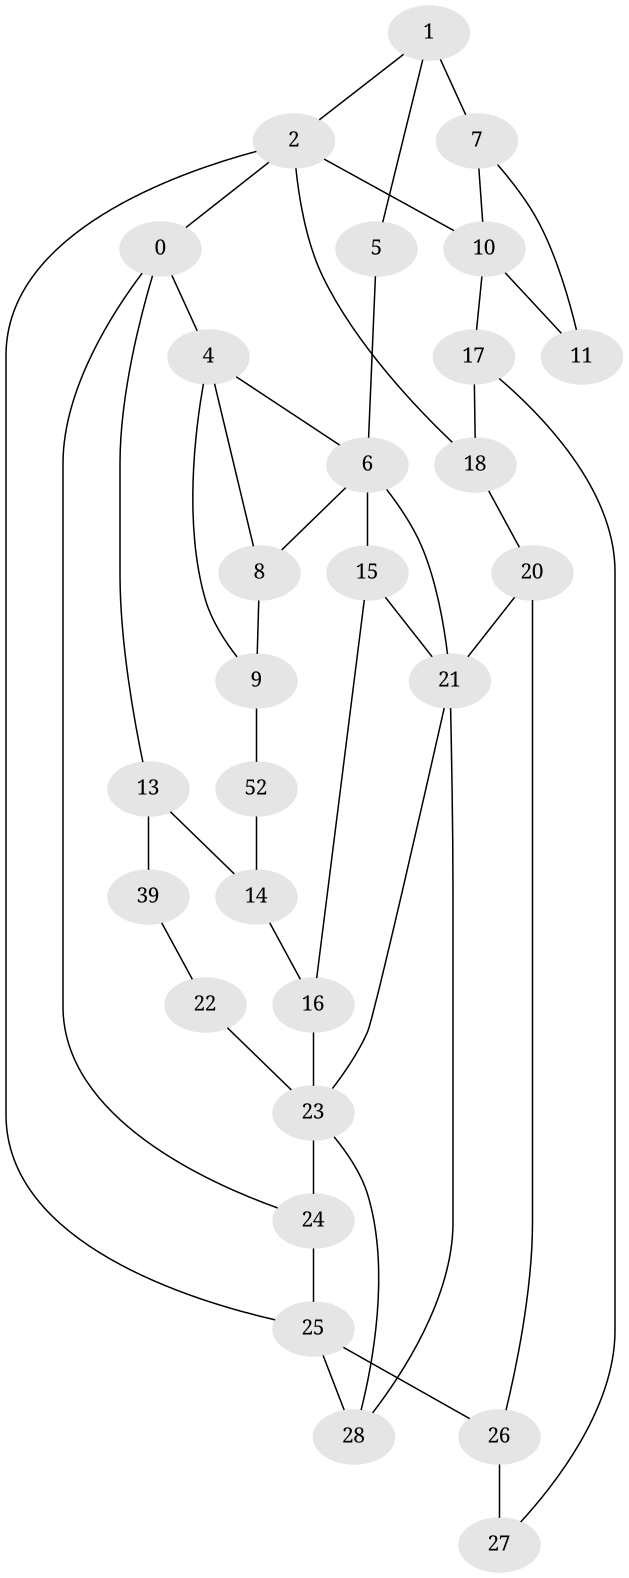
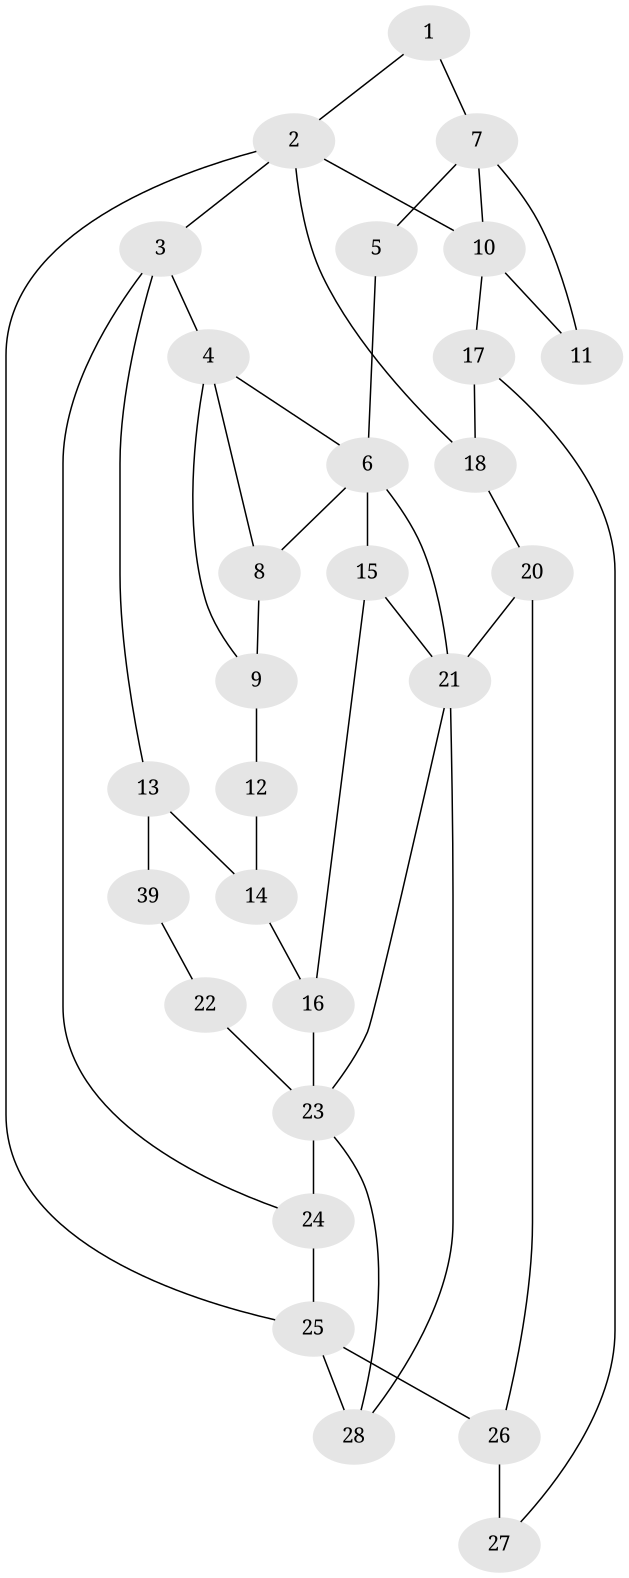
edge "1" -- "5": now "7" -- "5"
node "0": label "0" -> "3"
node "52": label "52" -> "12"
